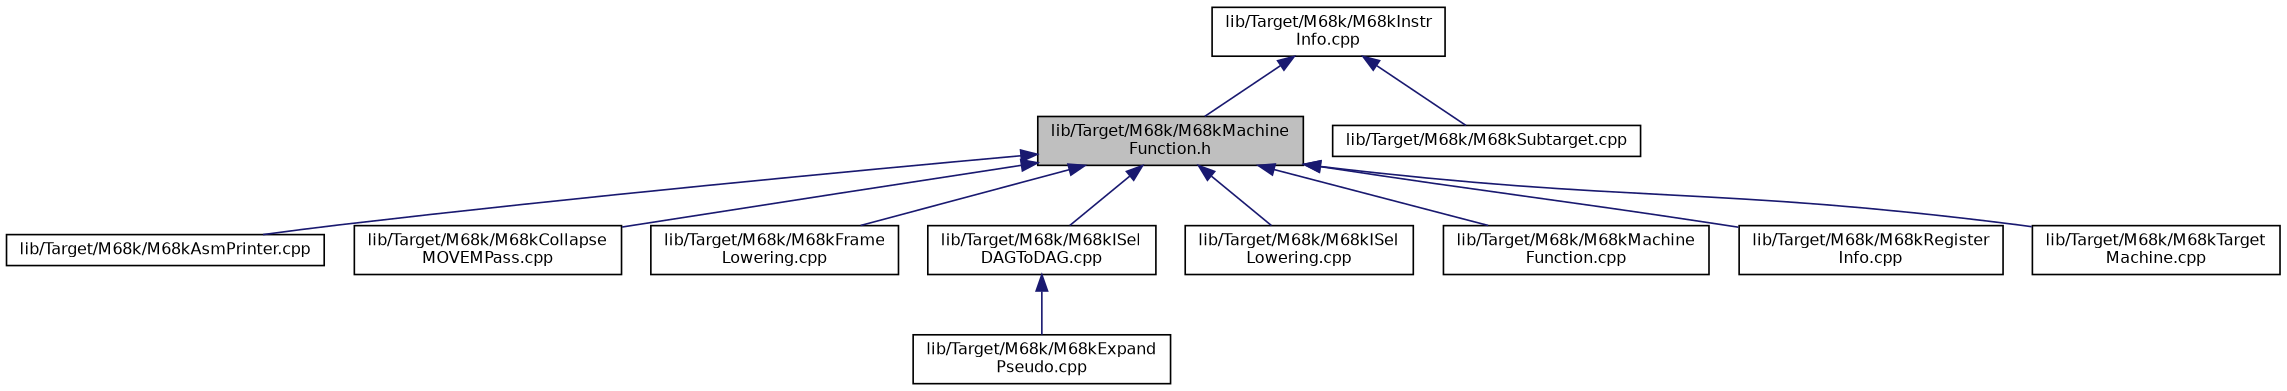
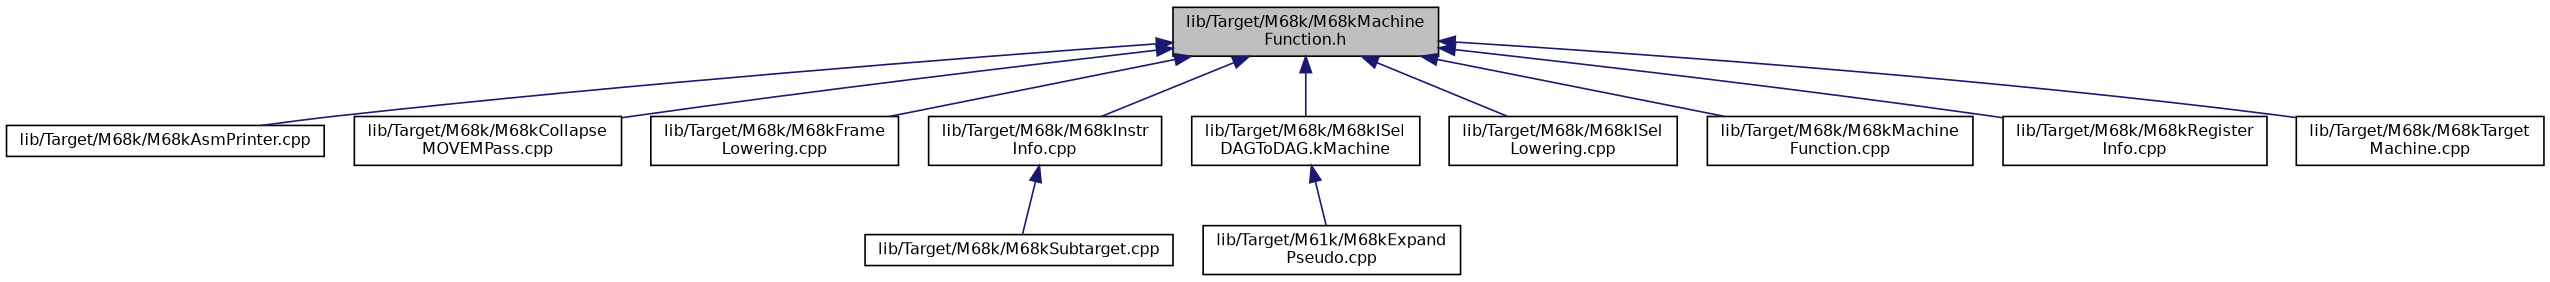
edge "lib/Target/M68k/M68kMachine Function.h" -> "lib/Target/M68k/M68kInstr Info.cpp": reversed
node "lib/Target/M68k/M68kISel DAGToDAG.cpp": label "lib/Target/M68k/M68kISel DAGToDAG.cpp" -> "lib/Target/M68k/M68kISel DAGToDAG.kMachine"
node "lib/Target/M68k/M68kExpand Pseudo.cpp": label "lib/Target/M68k/M68kExpand Pseudo.cpp" -> "lib/Target/M61k/M68kExpand Pseudo.cpp"
